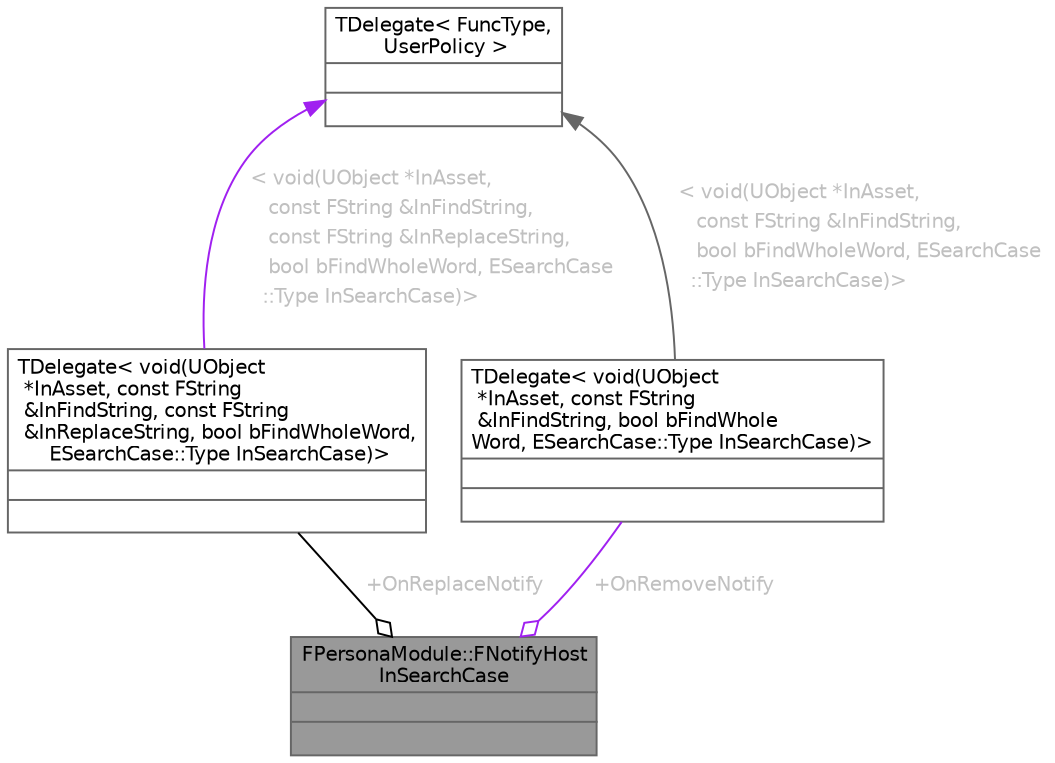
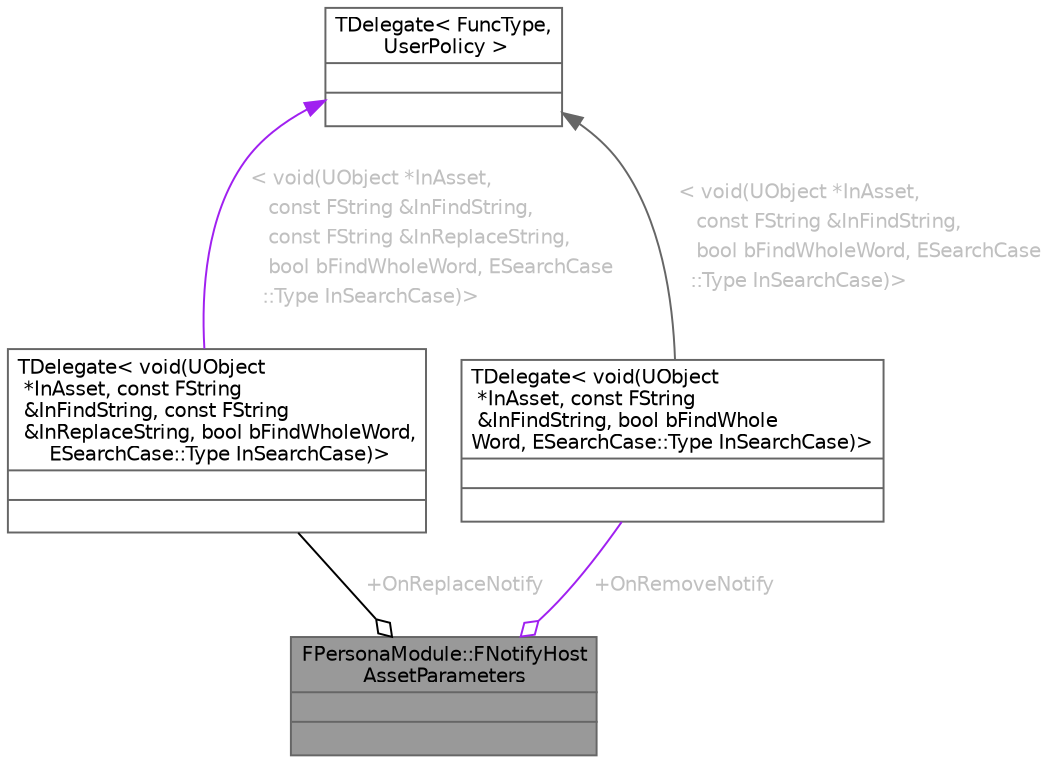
node "FPersonaModule::FNotifyHost": text "InSearchCase" -> "AssetParameters"
